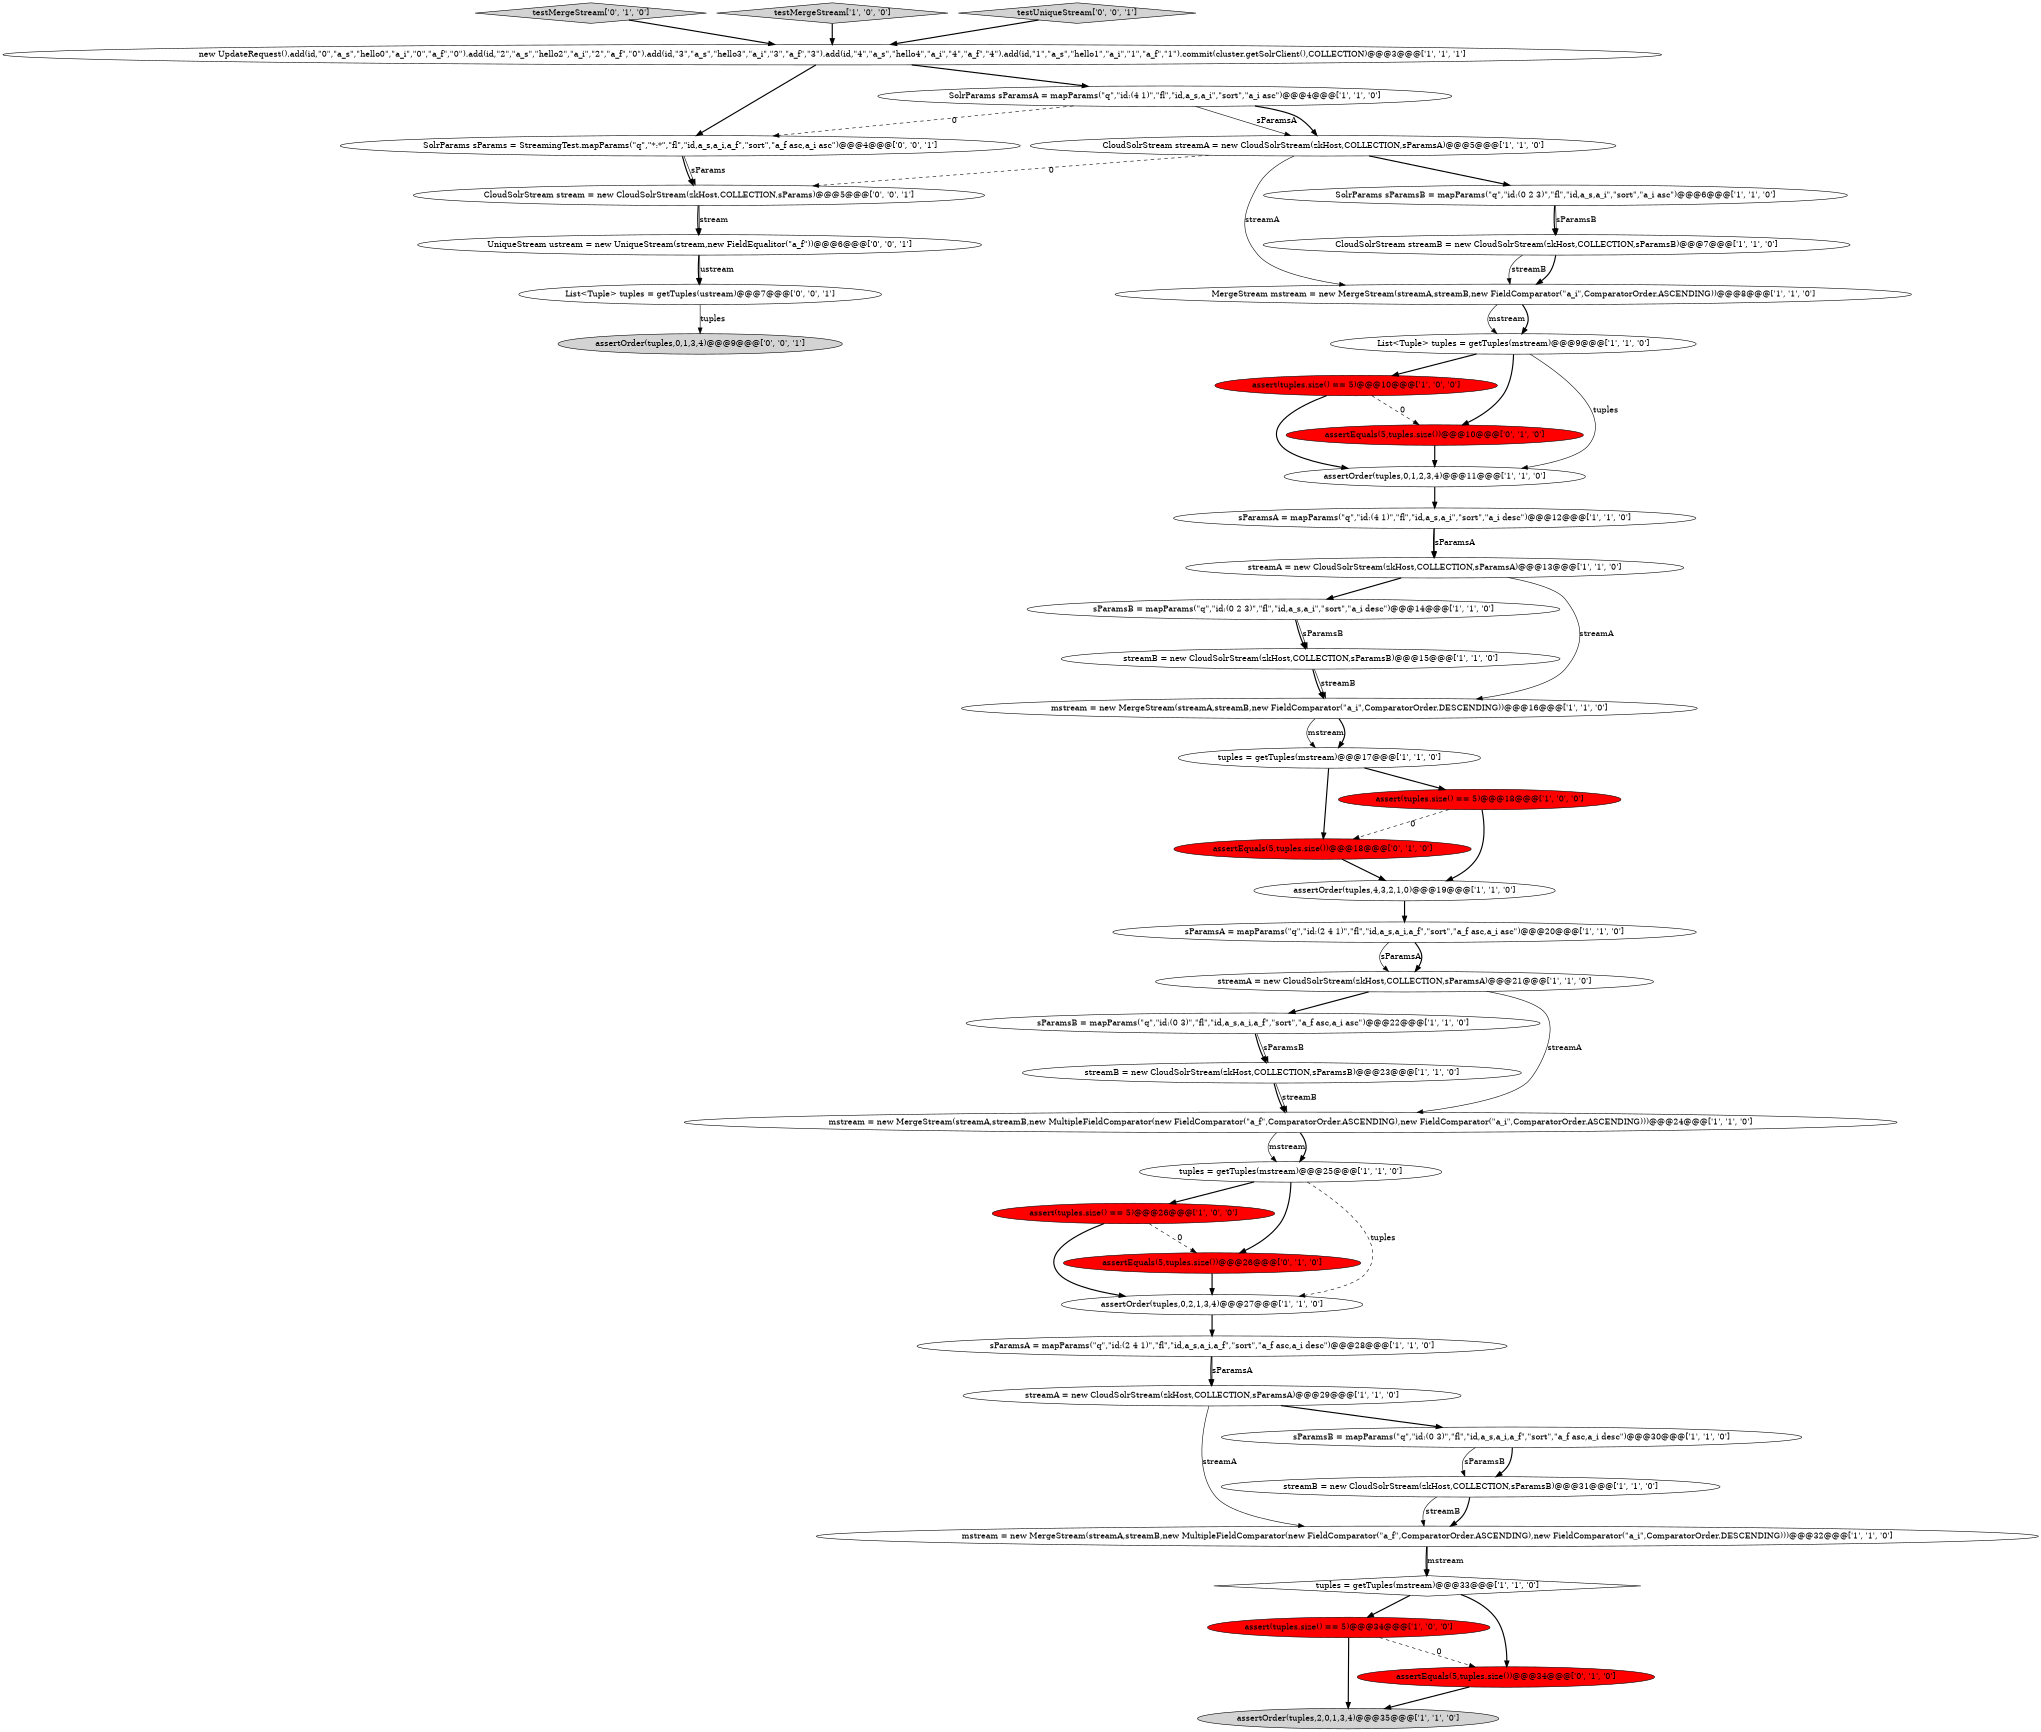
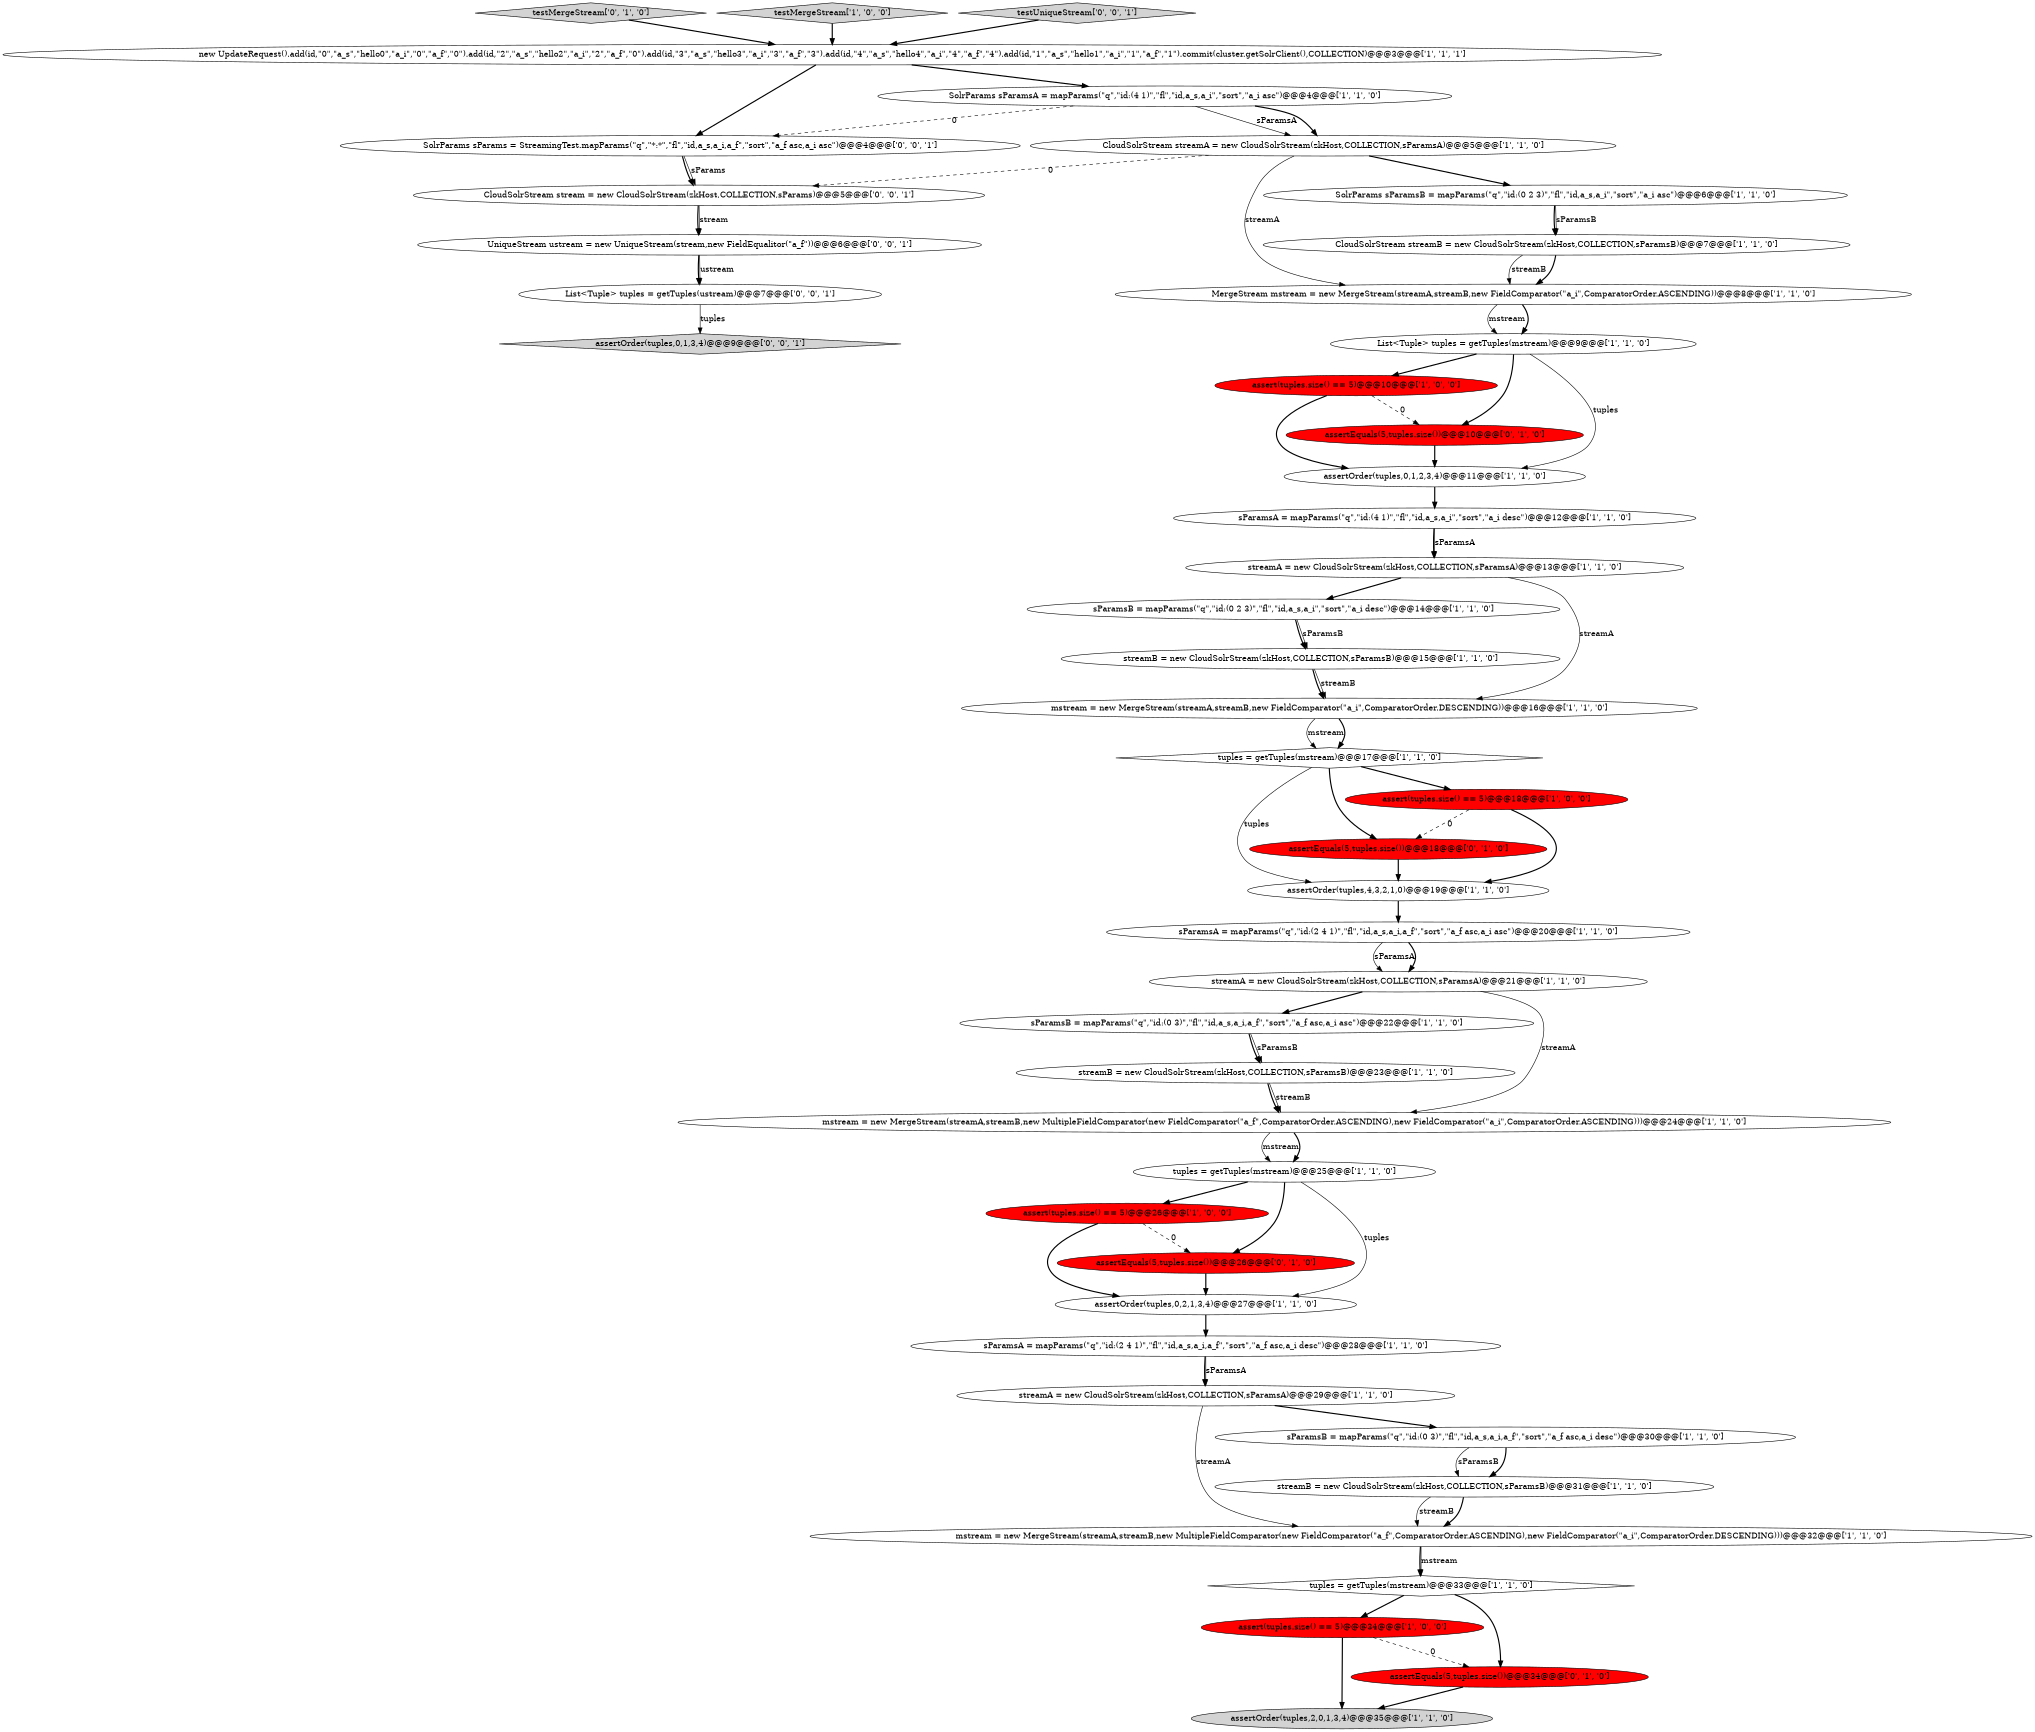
node "assertOrder(tuples,0,1,3,4)@@@9@@@['0', '0', '1']": shape ellipse -> diamond
node "tuples = getTuples(mstream)@@@17@@@['1', '1', '0']": shape ellipse -> diamond
edge "tuples = getTuples(mstream)@@@17@@@['1', '1', '0']" -> "assertOrder(tuples,4,3,2,1,0)@@@19@@@['1', '1', '0']": added, label "tuples"
edge "tuples = getTuples(mstream)@@@25@@@['1', '1', '0']" -> "assertOrder(tuples,0,2,1,3,4)@@@27@@@['1', '1', '0']": style dashed -> solid
